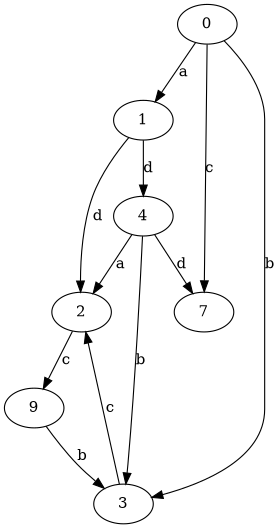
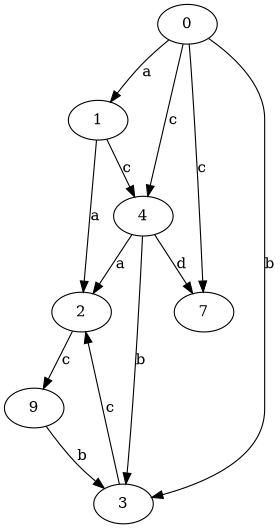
edge "0" -> "4": added, label "c"
edge "1" -> "4": label "d" -> "c"
edge "1" -> "2": label "d" -> "a"
